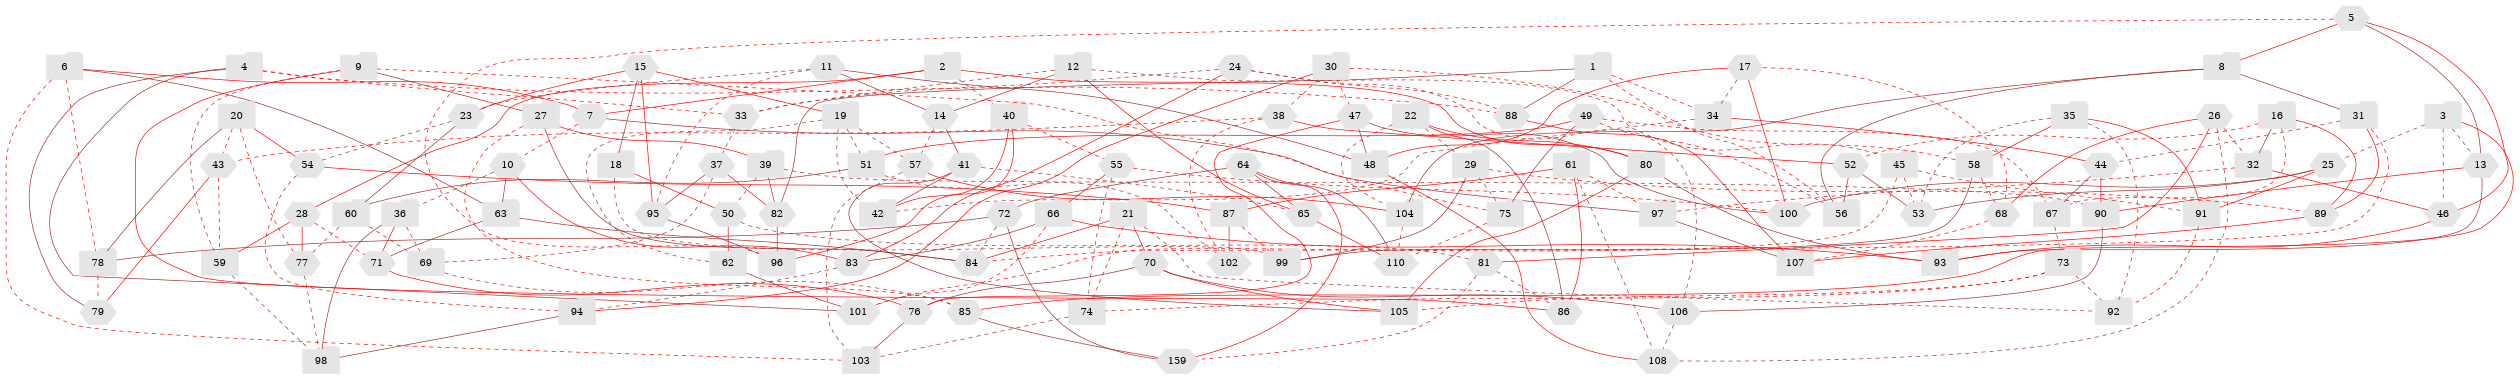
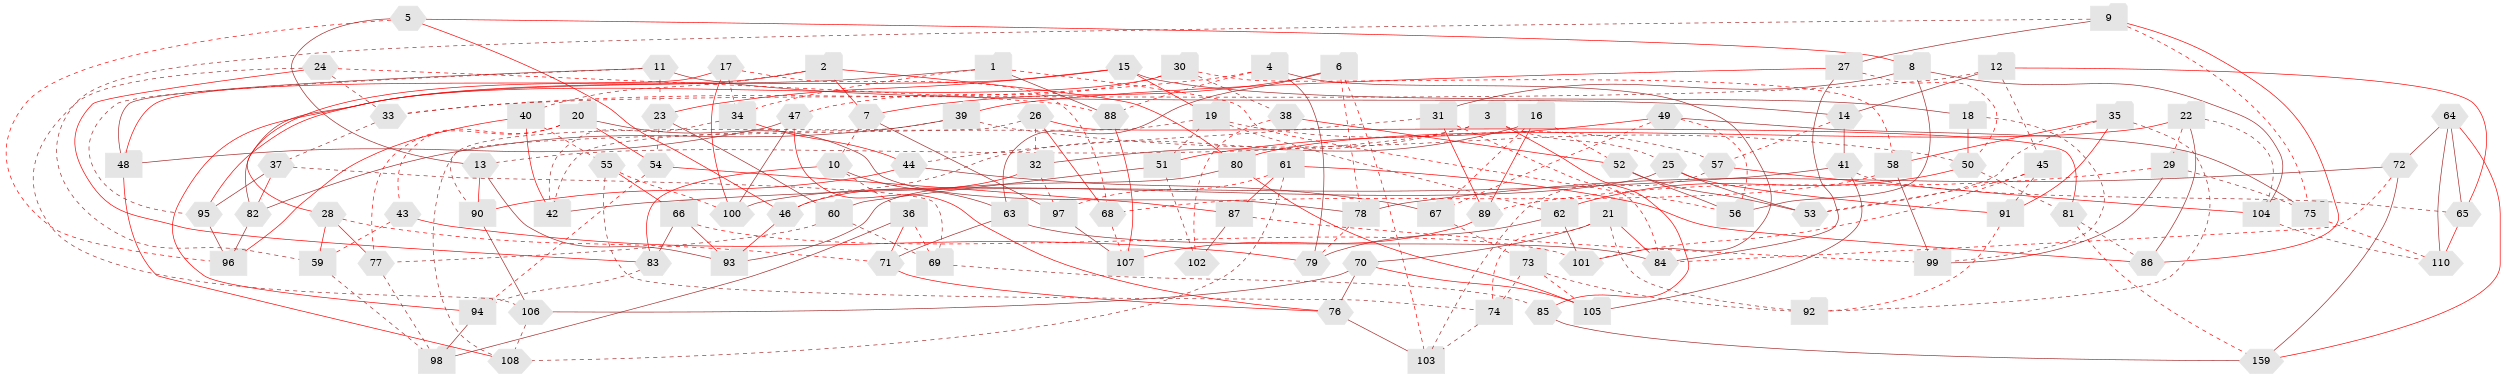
edge "38" -- "43": removed
edge "62" -- "79": added
edge "27" -- "85": now "27" -- "50"
